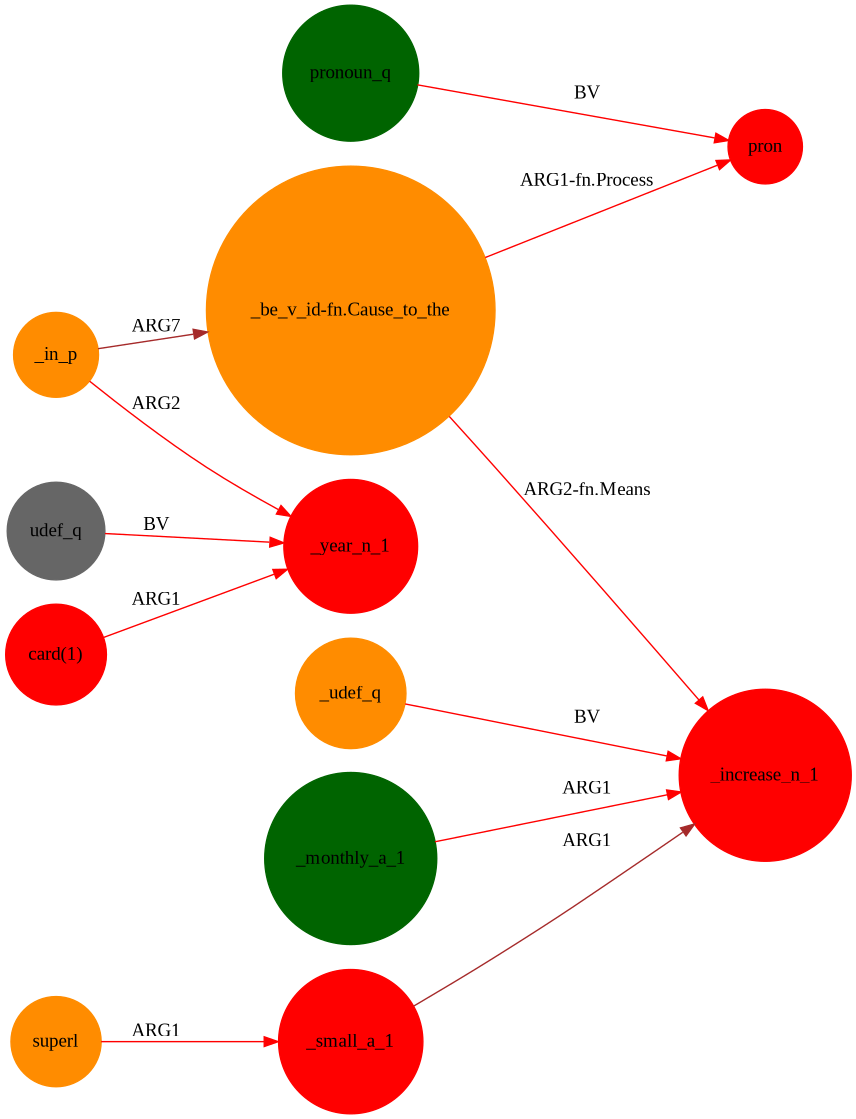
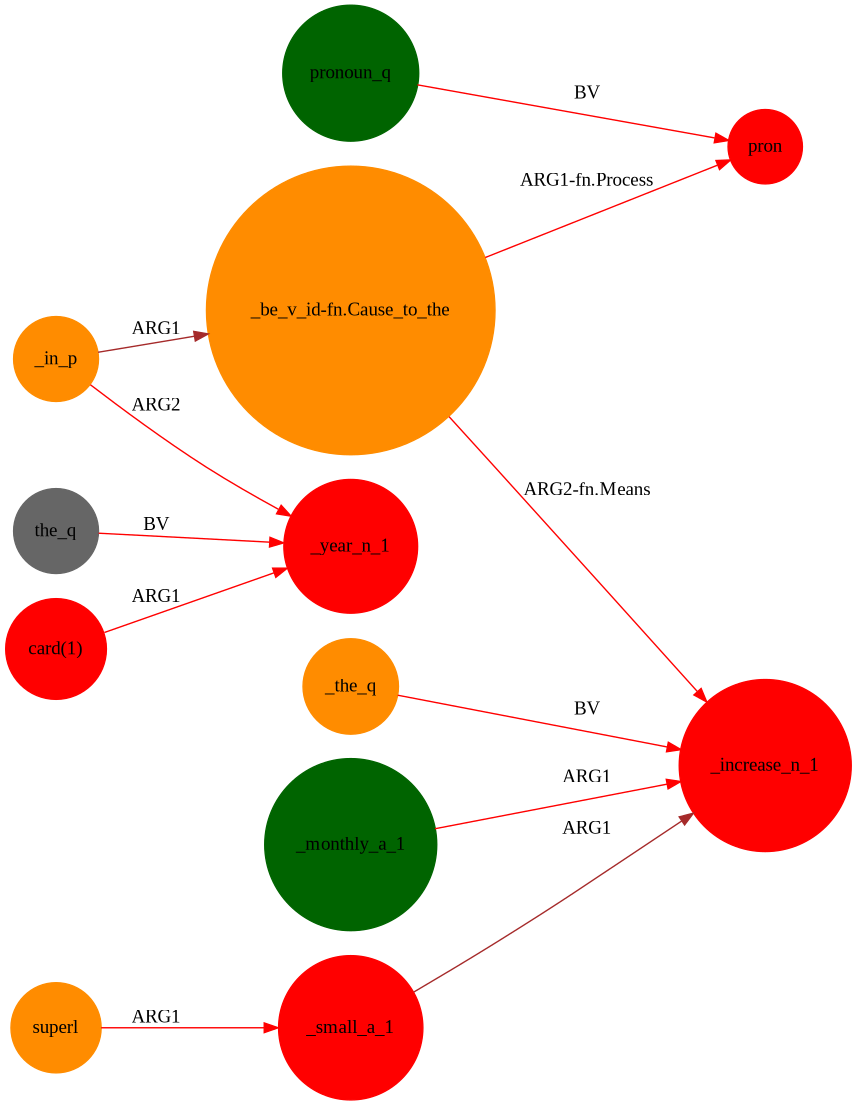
edge "_in_p" -> "_be_v_id-fn.Cause_to_the": label "ARG7" -> "ARG1"
node "udef_q": label "udef_q" -> "the_q"
node "_udef_q": label "_udef_q" -> "_the_q"
